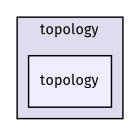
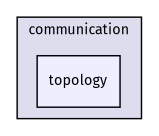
cluster "topology": label "topology" -> "communication"
